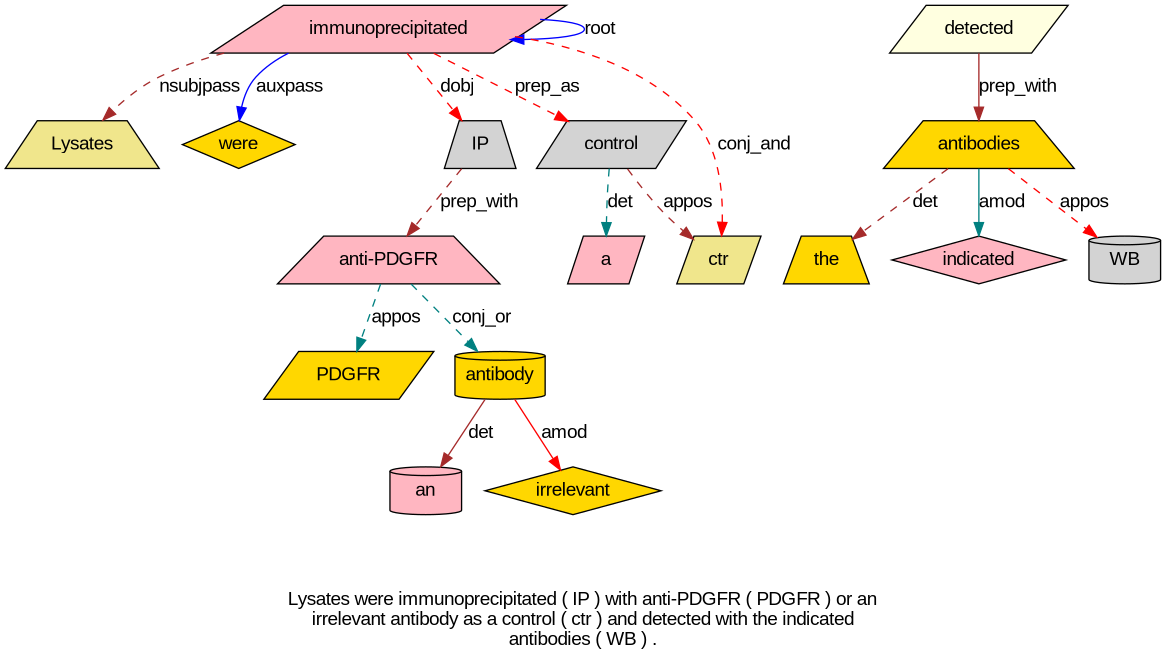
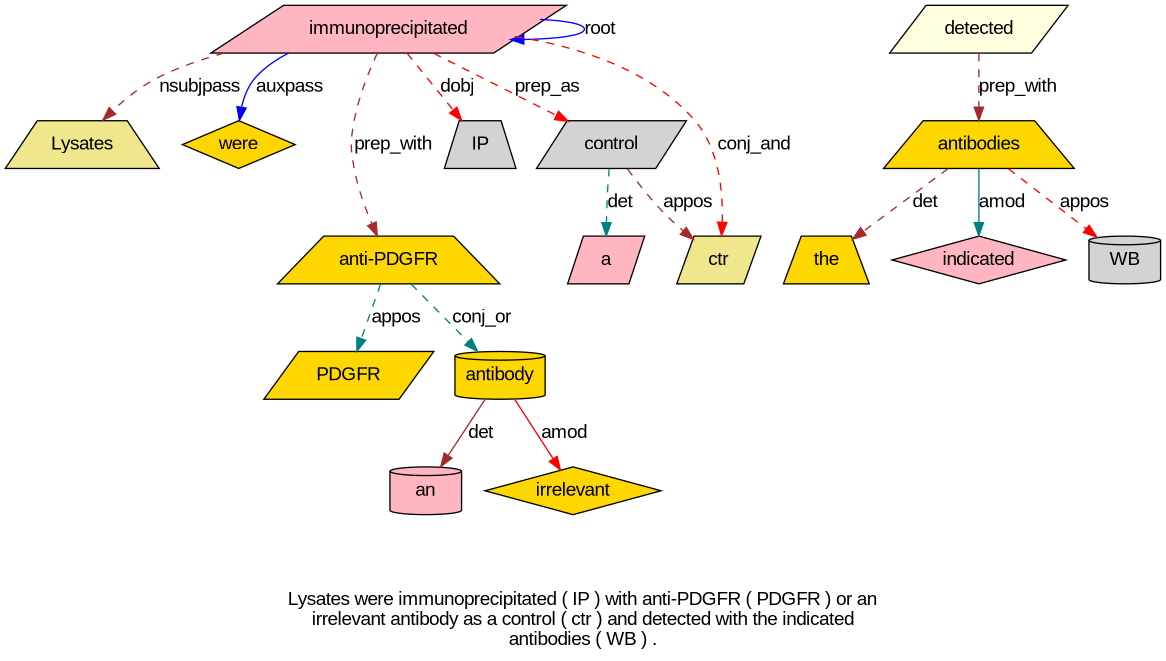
edge "detected" -> "antibodies": style solid -> dashed
edge "IP" -> "anti-PDGFR": now "immunoprecipitated" -> "anti-PDGFR"
node "anti-PDGFR": fillcolor lightpink -> gold
